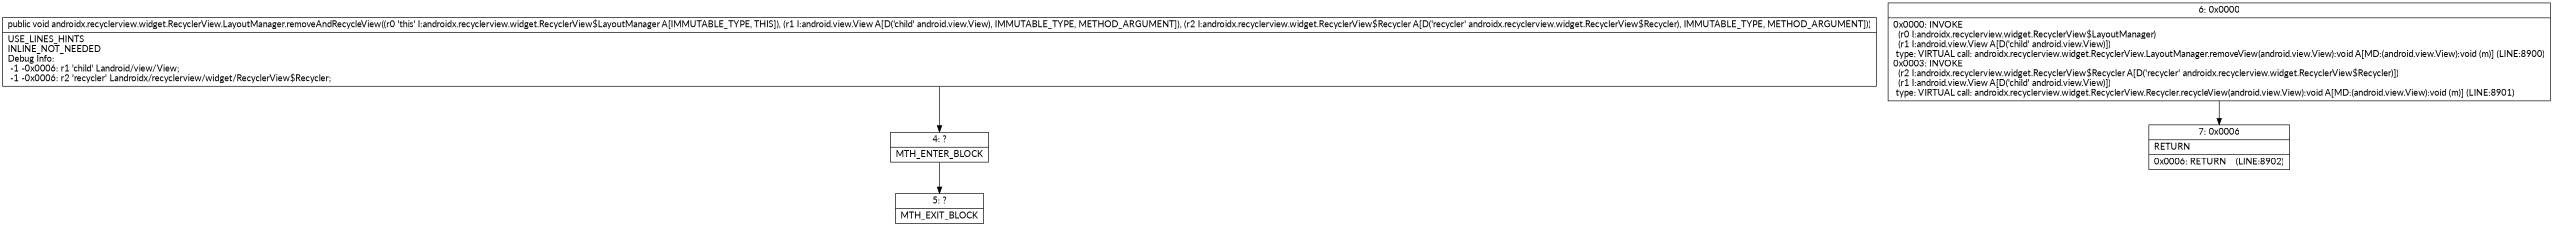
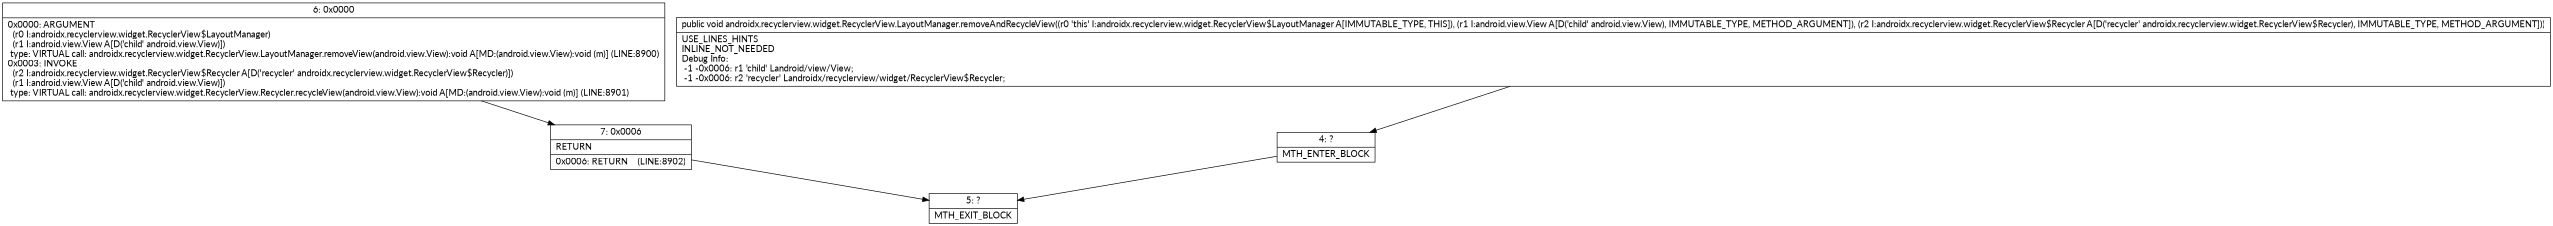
node "6: 0x0000": text "0x0000: INVOKE" -> "0x0000: ARGUMENT"
edge "7: 0x0006" -> "5: ?": added
